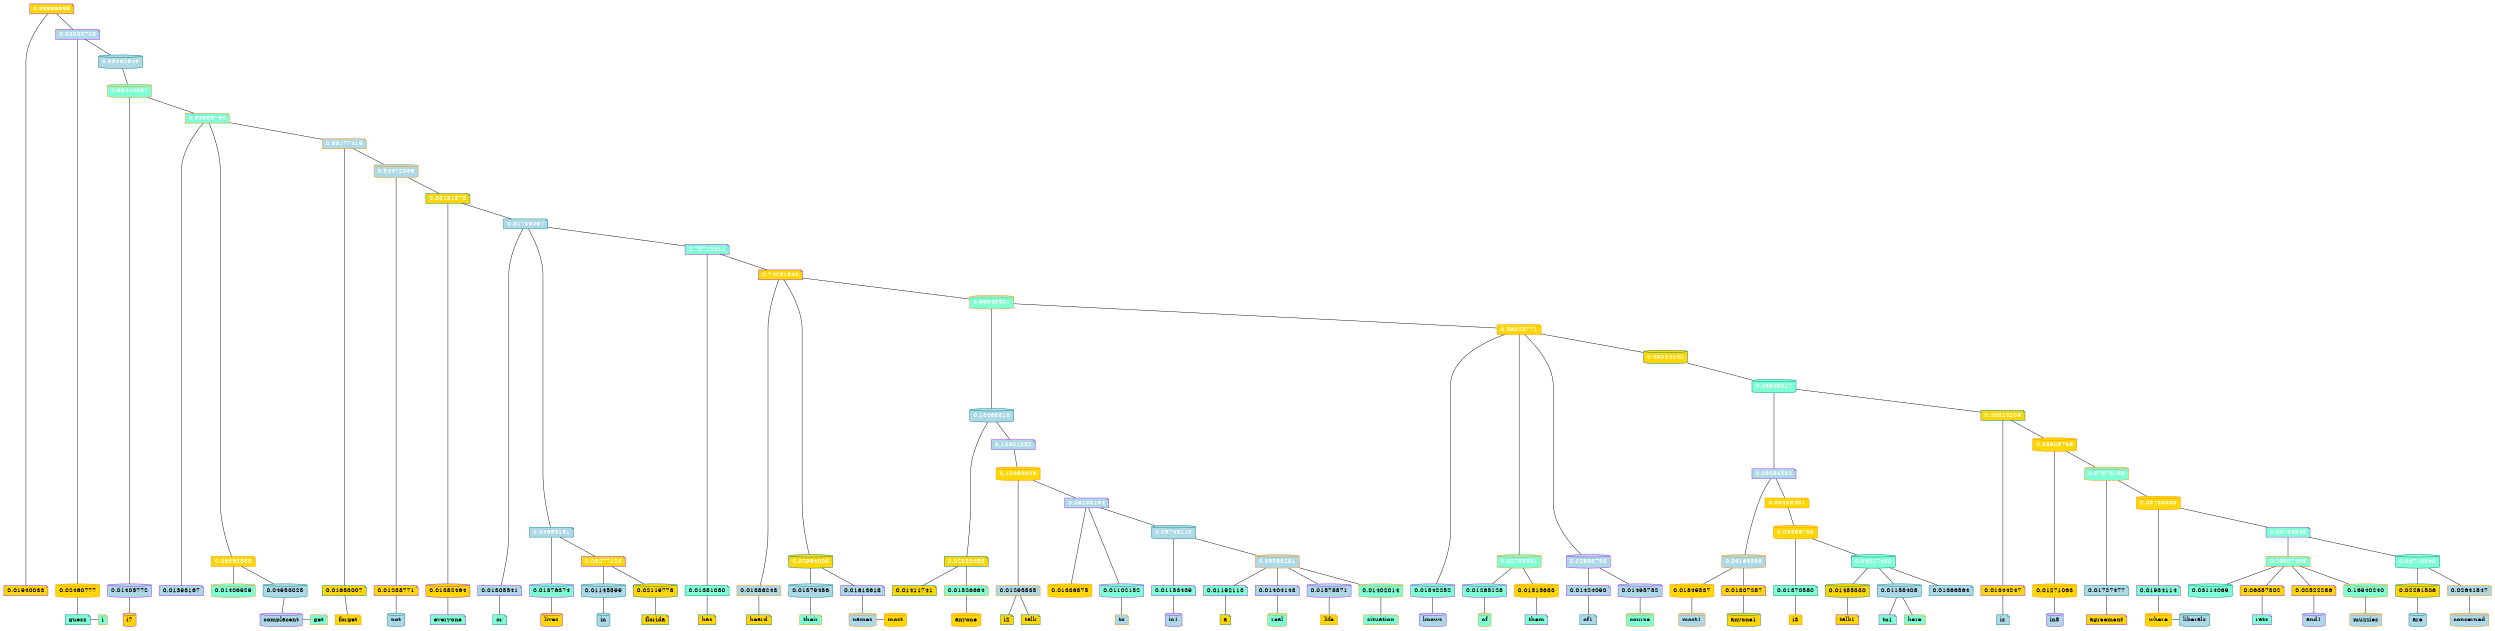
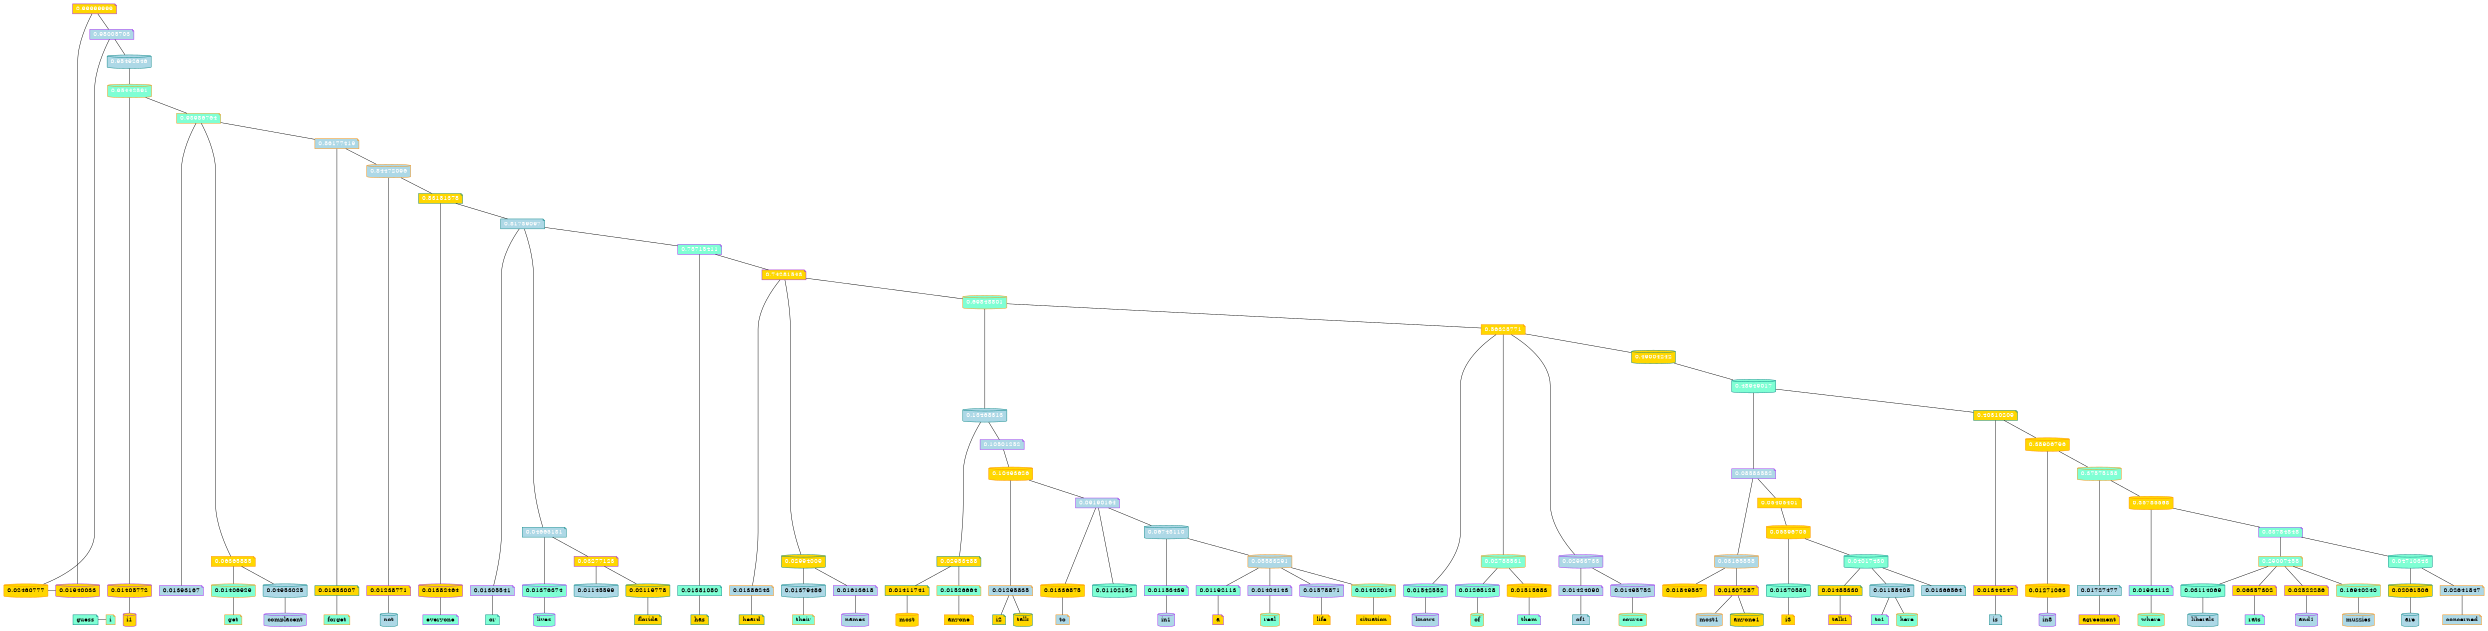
node "0.01940033": shape note -> cylinder
node "0.01405772": fillcolor lightblue -> gold
node "0.01102152": color purple -> teal
node "0.01542252": label "0.01542252" -> "0.01542552"
node "0.01370580": shape note -> cylinder
node "0.01485330": shape cylinder -> note
node "0.01934114": label "0.01934114" -> "0.01934112"
node "0.02261506": label "0.02261506" -> "0.02061506"
edge "0.01849537" -- "most1": now "0.01307287" -- "most1"
edge "0.02460777" -- "guess": now "0.02460777" -- "0.01940033"
edge "0.01102152" -- "to": now "0.01336875" -- "to"
node "i7": label "i7" -> "i1"
edge "complacent" -- "get": now "0.01406929" -- "get"
node "forget": fillcolor gold -> aquamarine
node "lives": fillcolor gold -> aquamarine
node "in": removed
node "names": color darkorange -> purple
edge "names" -- "most": now "0.01411741" -- "most"
node "anyone": shape cylinder -> note
node "talk": shape note -> cylinder
node "a": color teal -> purple
node "situation": fillcolor aquamarine -> gold
node "here": shape note -> cylinder
node "where": fillcolor gold -> aquamarine
edge "where" -- "liberals": now "0.03114069" -- "liberals"
node "concerned": shape cylinder -> note
